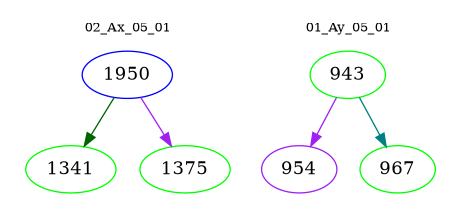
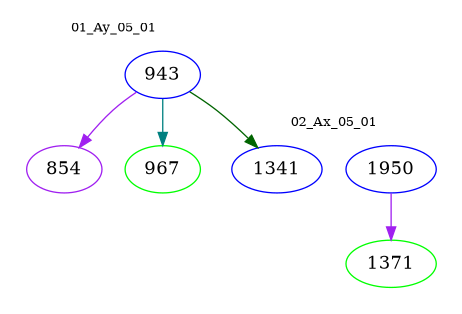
node "943": color green -> blue
edge "1950" -> "1341": now "943" -> "1341"
node "1341": color green -> blue
node "1375": label "1375" -> "1371"
node "954": label "954" -> "854"
